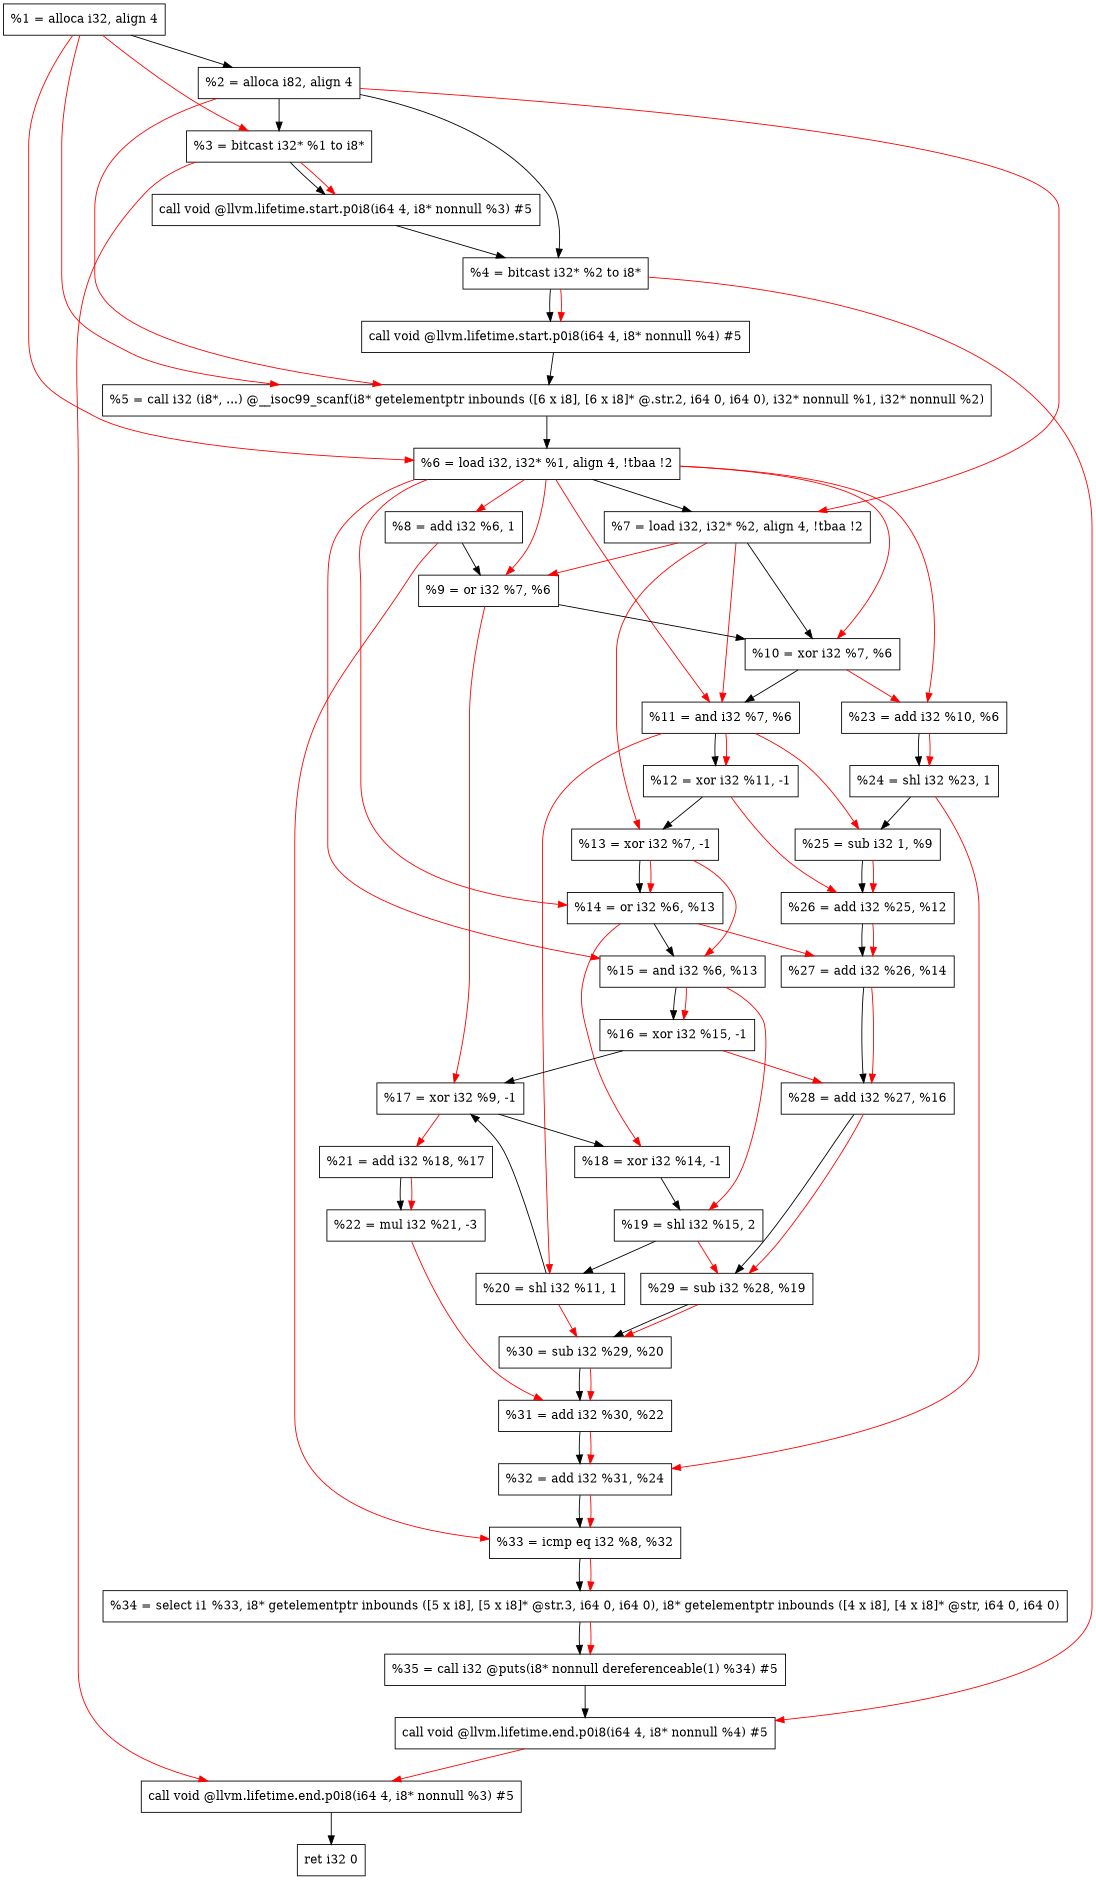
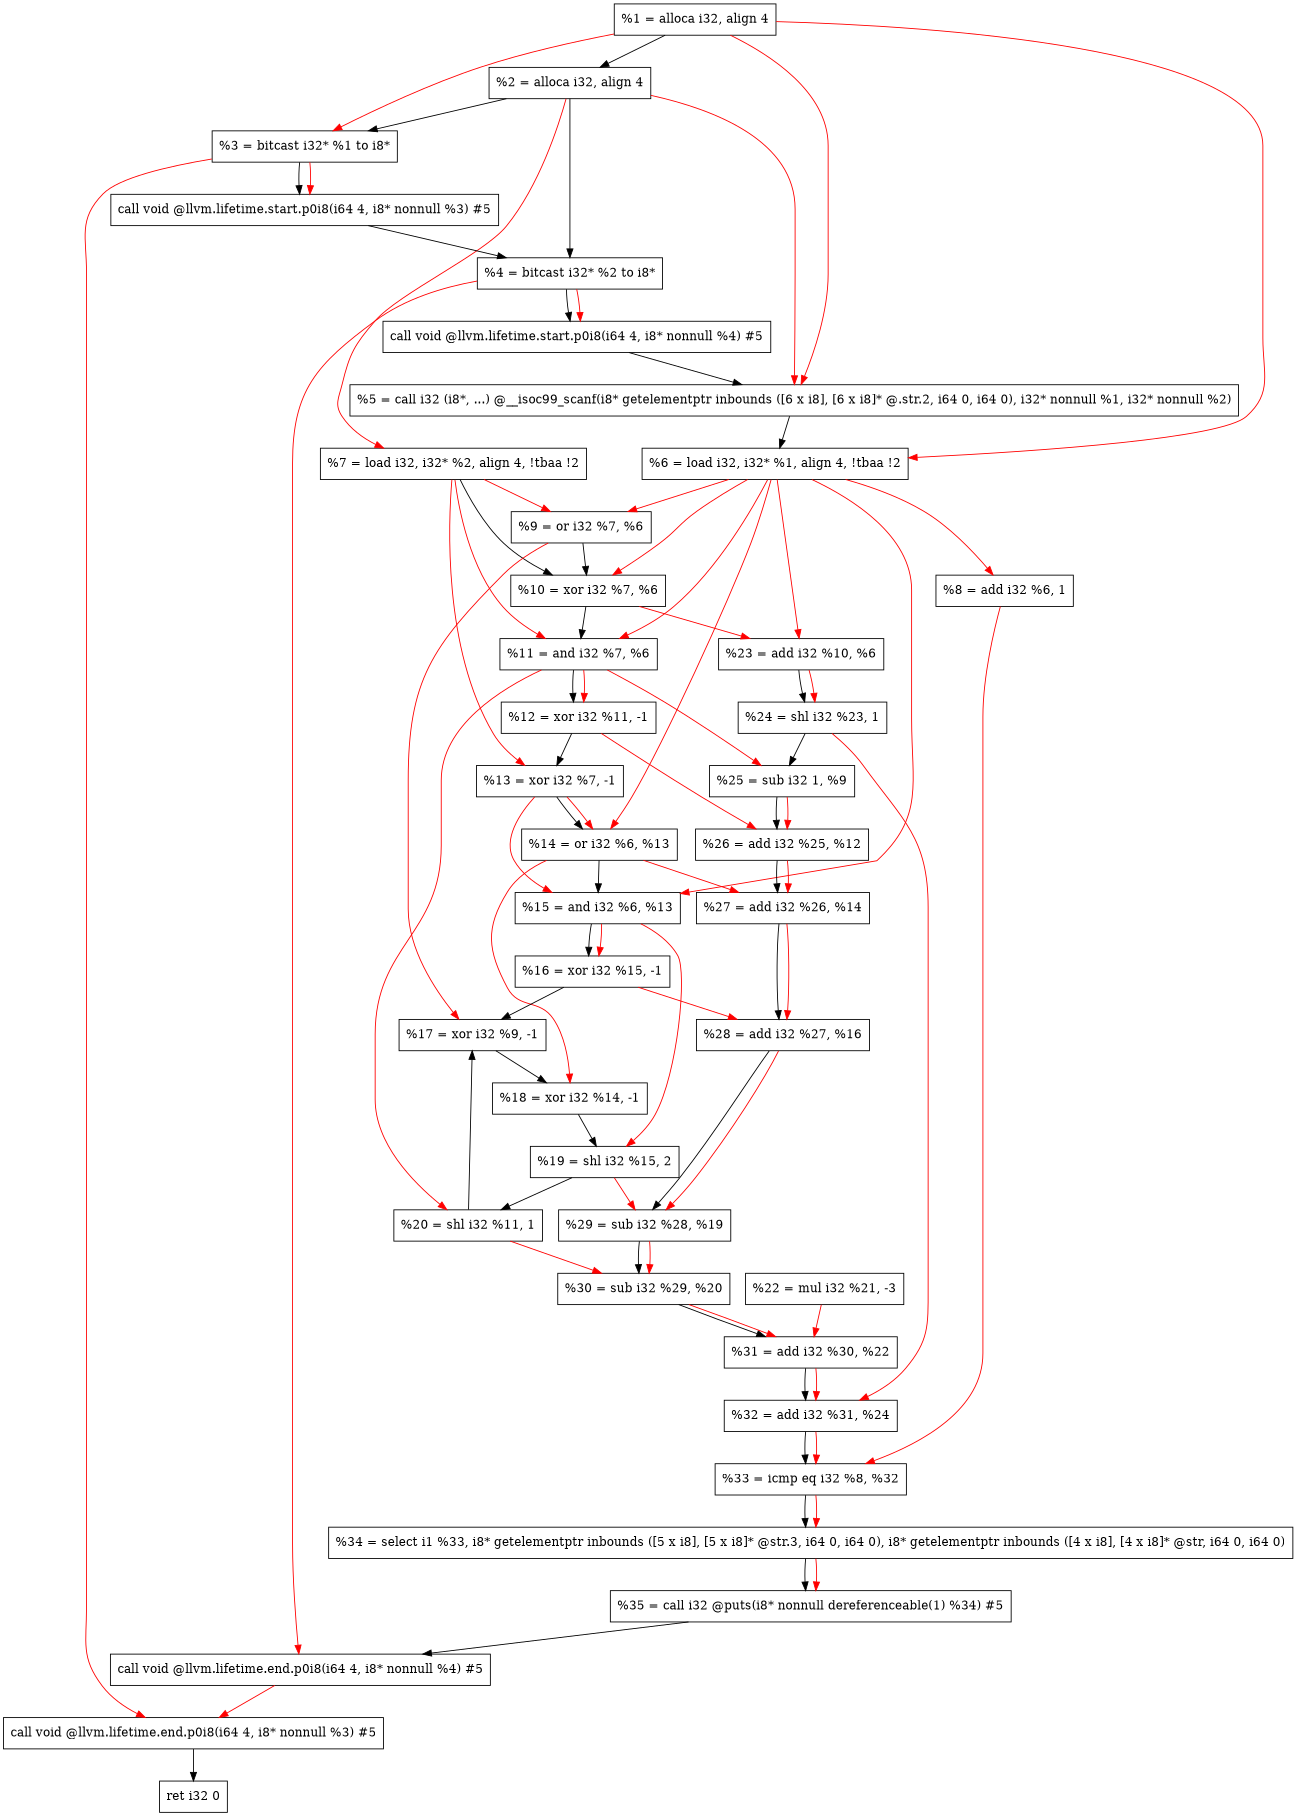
node "%2 = alloca i82, align 4": label "%2 = alloca i82, align 4" -> "%2 = alloca i32, align 4"
edge "%6 = load i32, i32* %1, align 4, !tbaa !2" -> "%7 = load i32, i32* %2, align 4, !tbaa !2": removed
edge "%8 = add i32 %6, 1" -> "%9 = or i32 %7, %6": removed
node "%21 = add i32 %18, %17": removed
